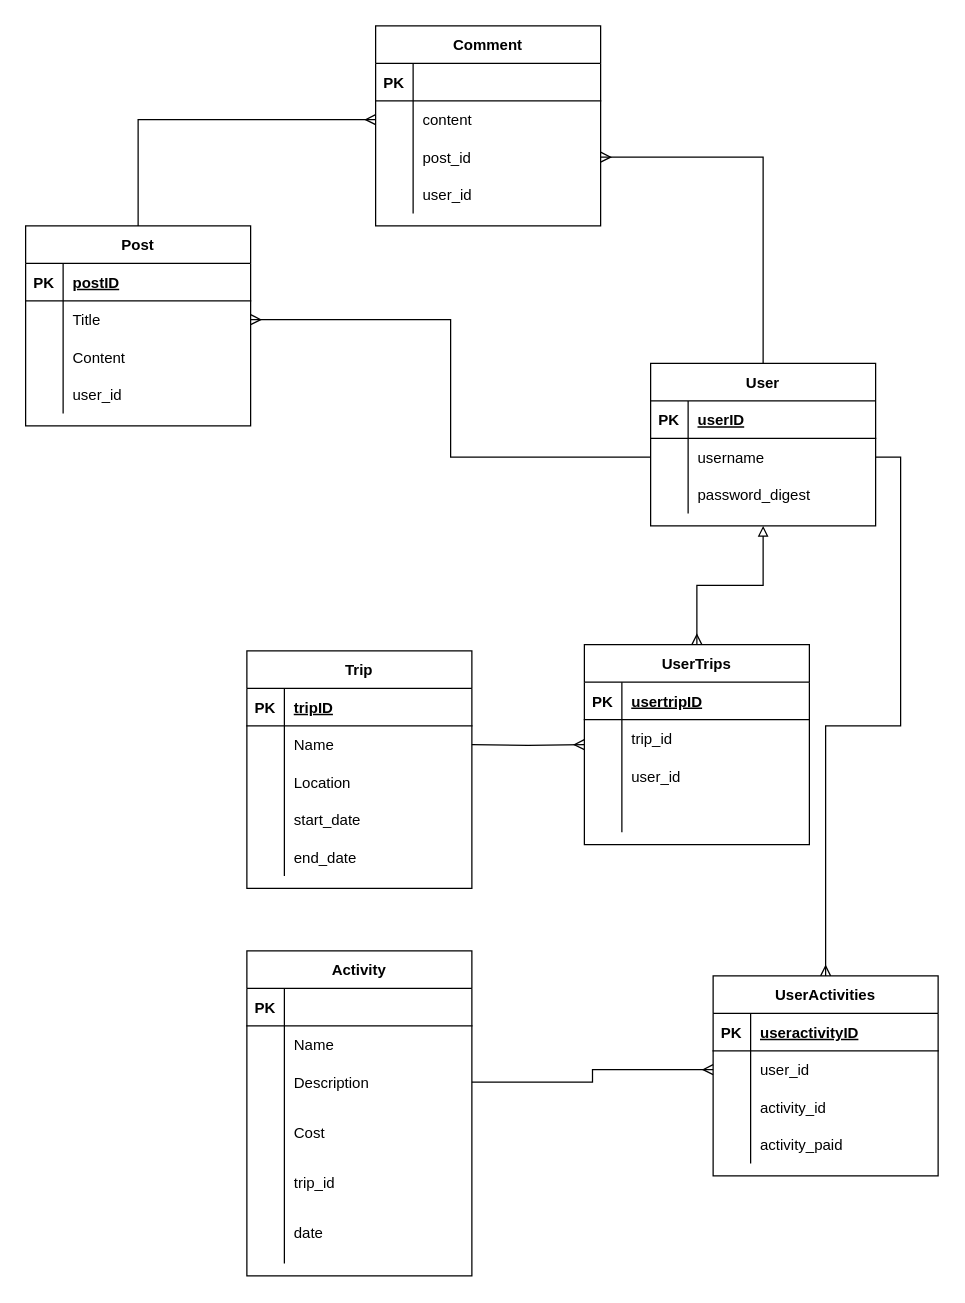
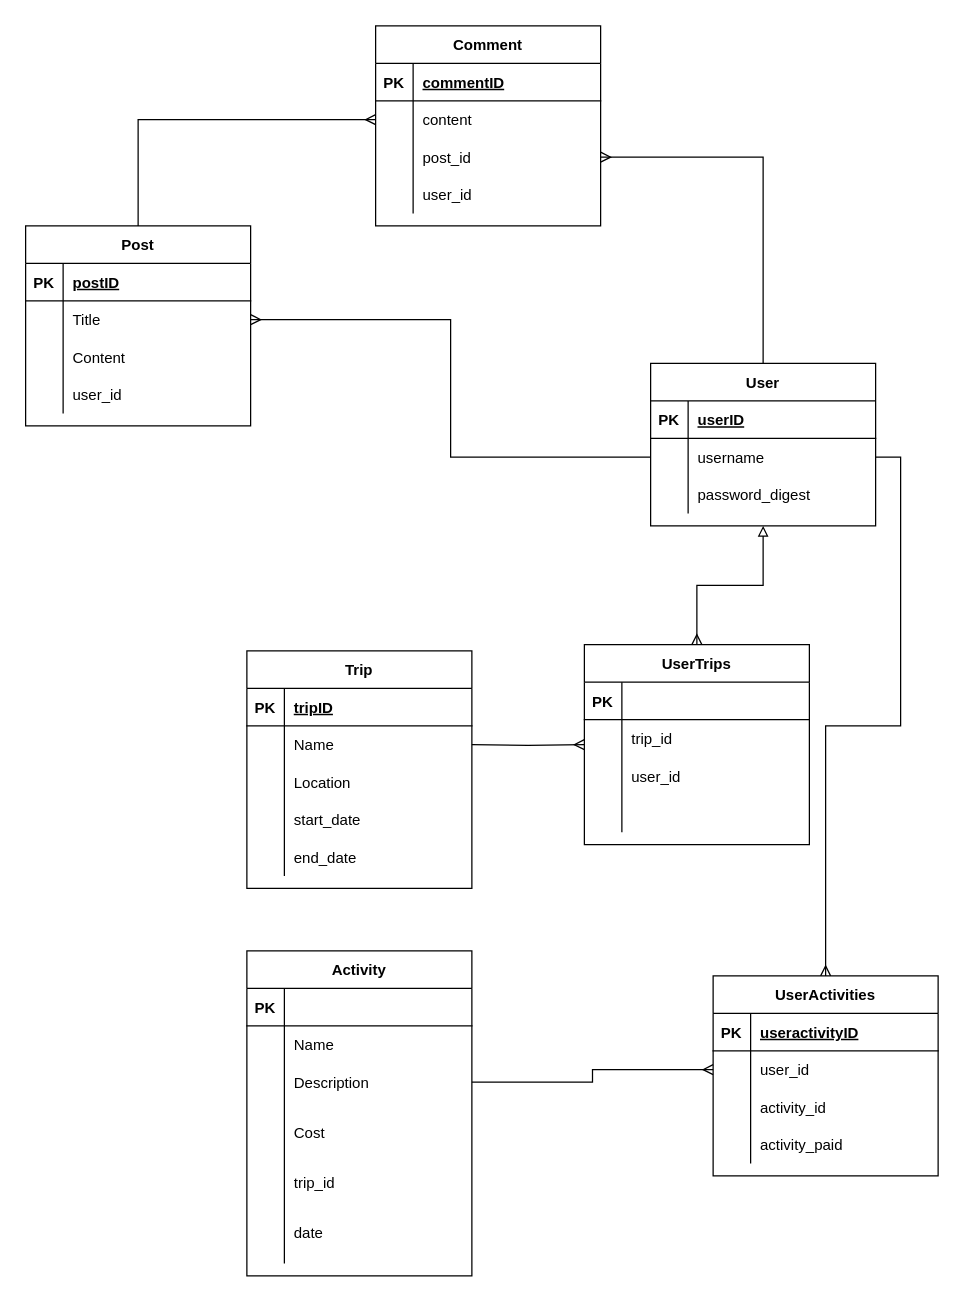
node "commentID": added
node "usertripID": removed
